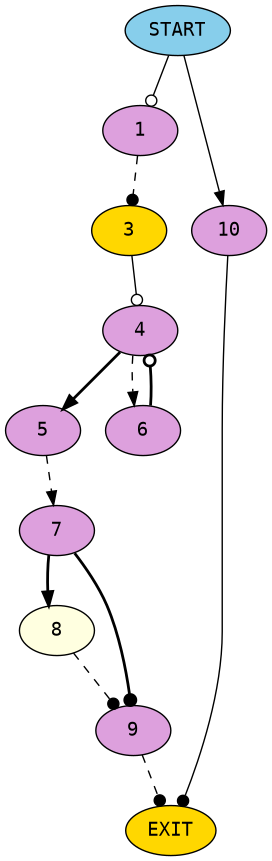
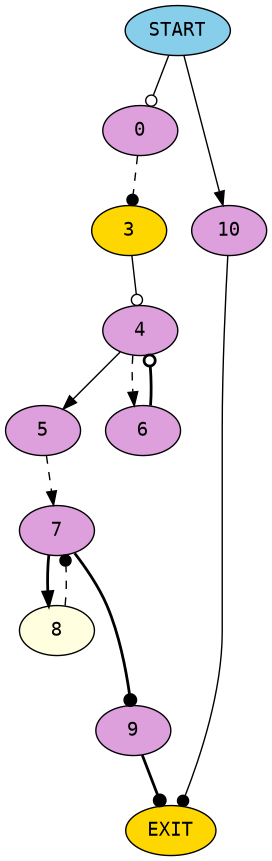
node "1": label "1" -> "0"
edge "4" -> "5": style bold -> solid
edge "8" -> "9": now "8" -> "7"
edge "9" -> "EXIT": style dashed -> bold
